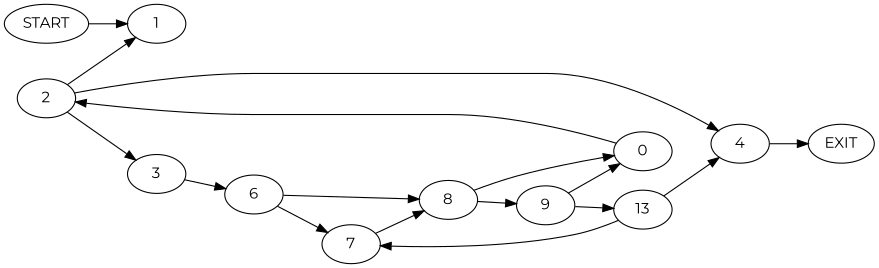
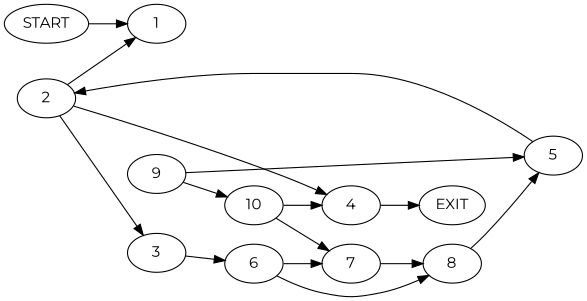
node "0": label "0" -> "5"
edge "8" -> "9": removed
node "13": label "13" -> "10"
